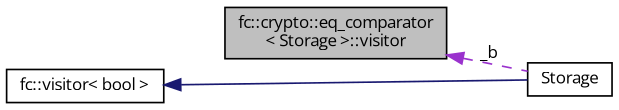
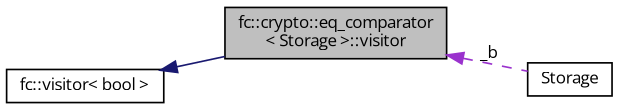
edge "Storage" -> "fc::visitor< bool >": now "fc::crypto::eq_comparator < Storage >::visitor" -> "fc::visitor< bool >"
